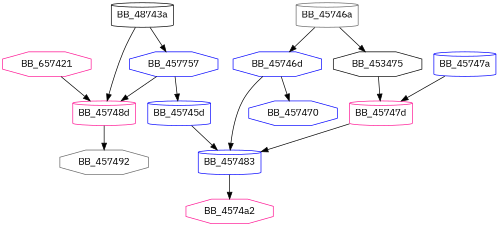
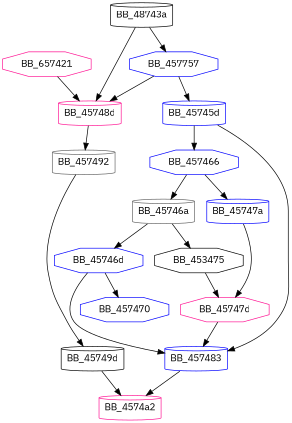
node "BB_45747d": shape cylinder -> octagon
node "BB_457492": shape octagon -> cylinder
node "BB_457466": added
node "BB_4574a2": shape octagon -> cylinder
node "BB_45749d": added
